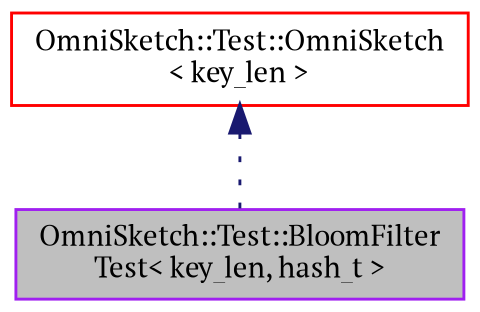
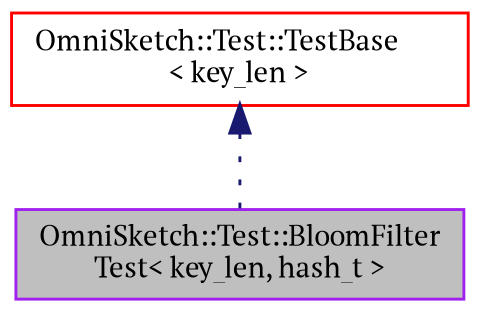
node "OmniSketch::Test::OmniSketch < key_len >": label "OmniSketch::Test::OmniSketch < key_len >" -> "OmniSketch::Test::TestBase < key_len >"
